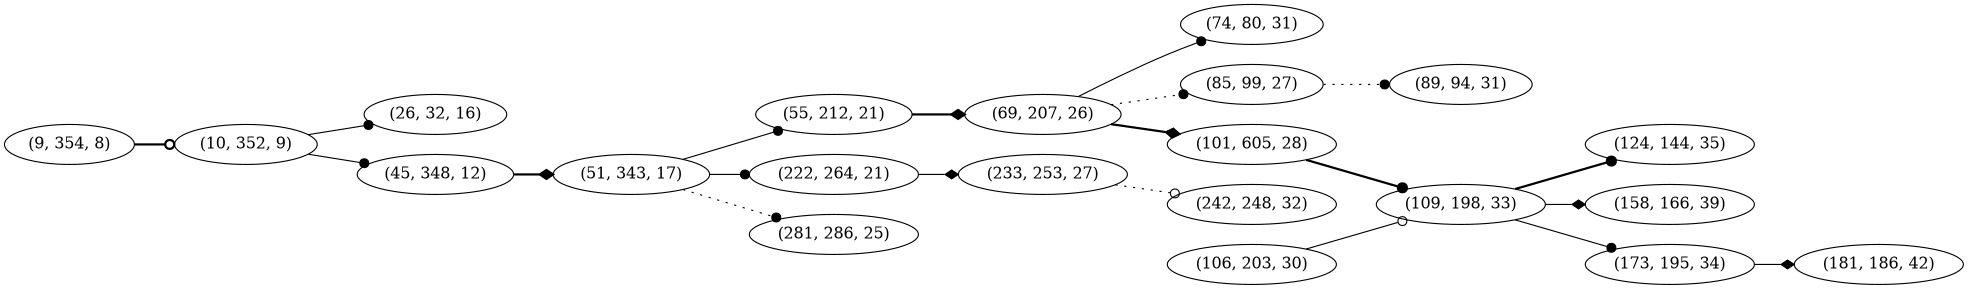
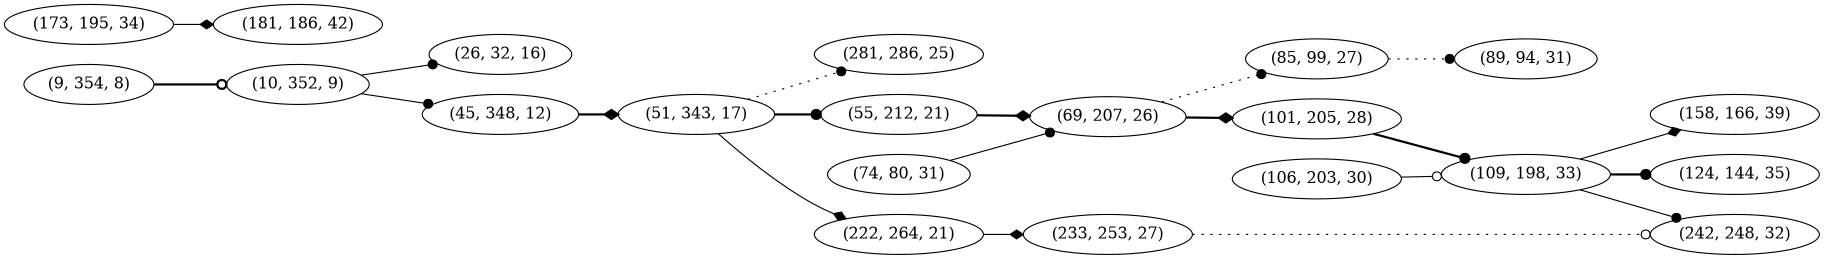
edge "(69, 207, 26)" -> "(74, 80, 31)": reversed
node "(101, 605, 28)": label "(101, 605, 28)" -> "(101, 205, 28)"
edge "(51, 343, 17)" -> "(55, 212, 21)": style solid -> bold
edge "(51, 343, 17)" -> "(222, 264, 21)": arrowhead dot -> diamond
edge "(109, 198, 33)" -> "(173, 195, 34)": now "(109, 198, 33)" -> "(242, 248, 32)"
